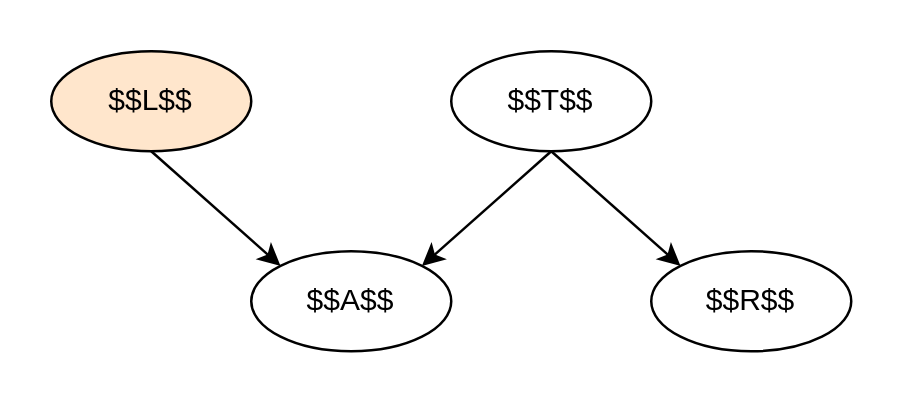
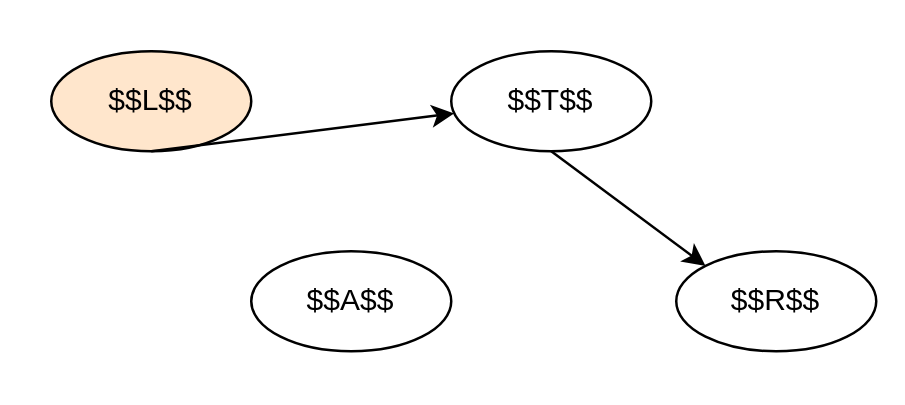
edge "$$L$$" -> "$$A$$": now "$$L$$" -> "$$T$$"
edge "$$T$$" -> "$$A$$": removed
node "$$R$$": moved (751, 301) -> (776, 301)
